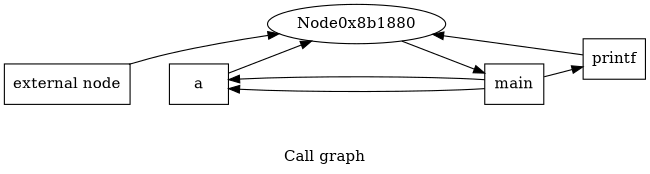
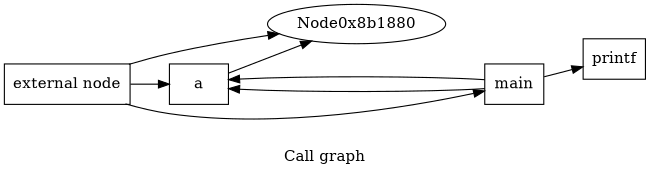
edge "printf" -> "Node0x8b1880": removed
edge "Node0x8b1880" -> "main": now "external node" -> "main"
edge "external node" -> "a": added
